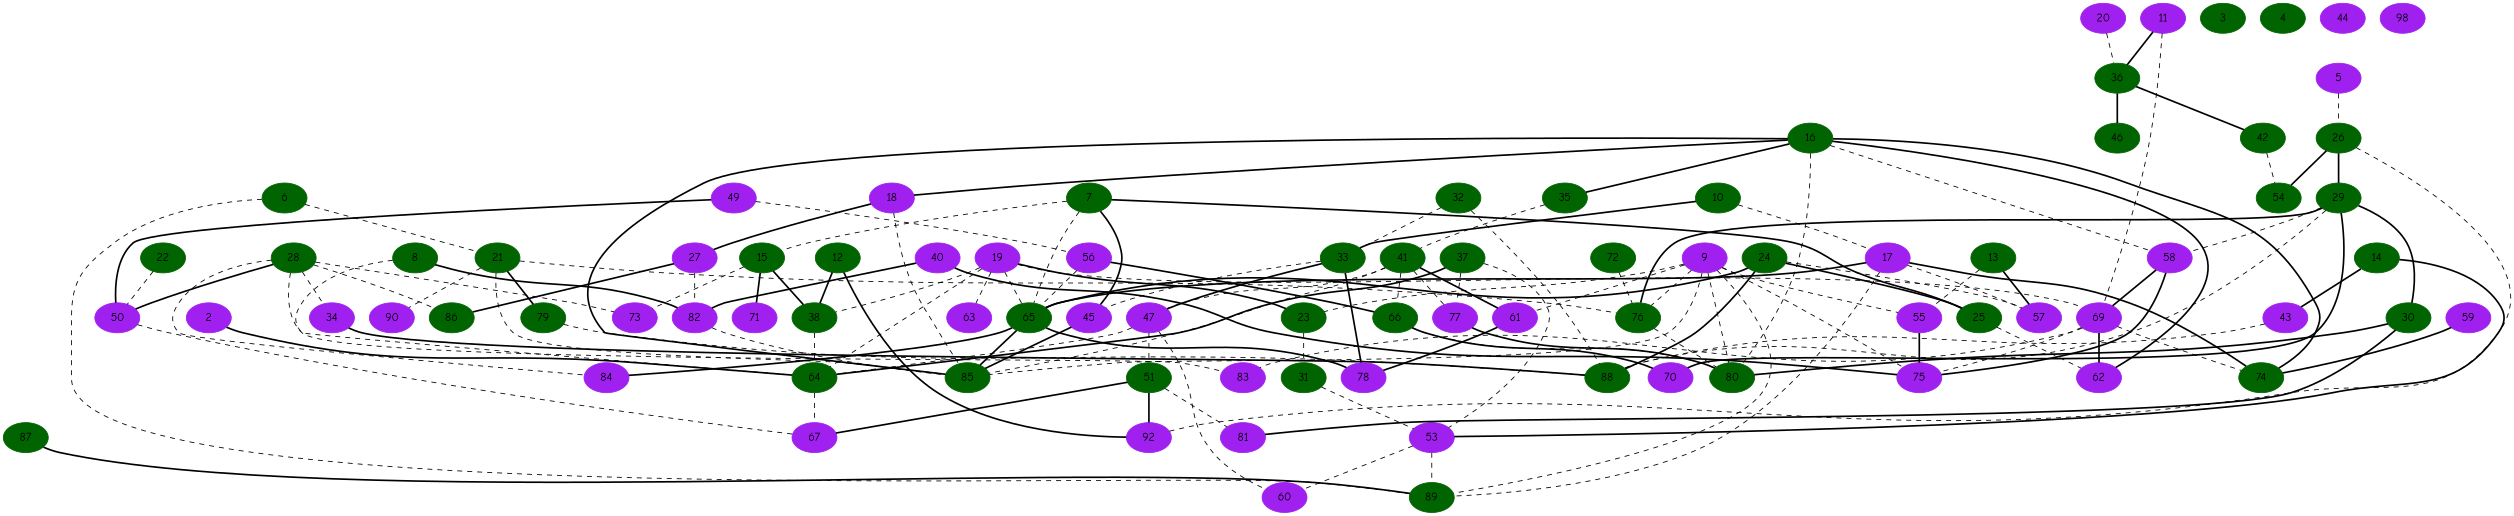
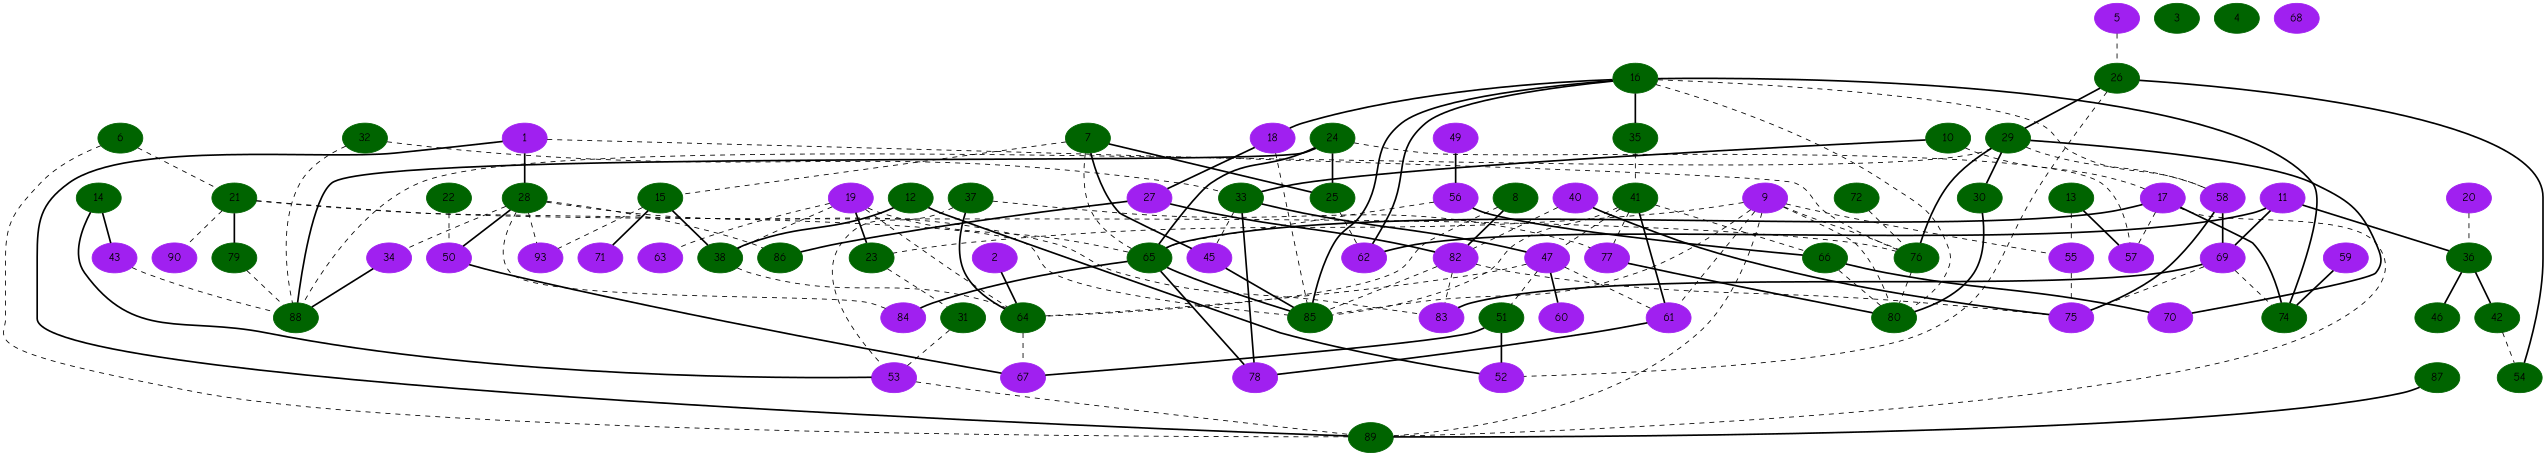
node "44": removed
node "98": label "98" -> "68"
node "1": added
edge "11" -- "69": style dashed -> bold
edge "49" -- "50": removed
edge "49" -- "56": style dashed -> bold
edge "19" -- "69": removed
edge "27" -- "82": style dashed -> bold
edge "82" -- "83": added
edge "40" -- "82": style bold -> dashed
edge "47" -- "61": added
edge "9" -- "75": now "82" -- "75"
node "73": label "73" -> "93"
edge "69" -- "83": style dashed -> bold
edge "55" -- "75": style bold -> dashed
edge "69" -- "62": now "11" -- "62"
edge "50" -- "67": style dashed -> bold
edge "47" -- "60": style dashed -> bold
node "92": label "92" -> "52"
node "81": removed
edge "53" -- "60": removed
